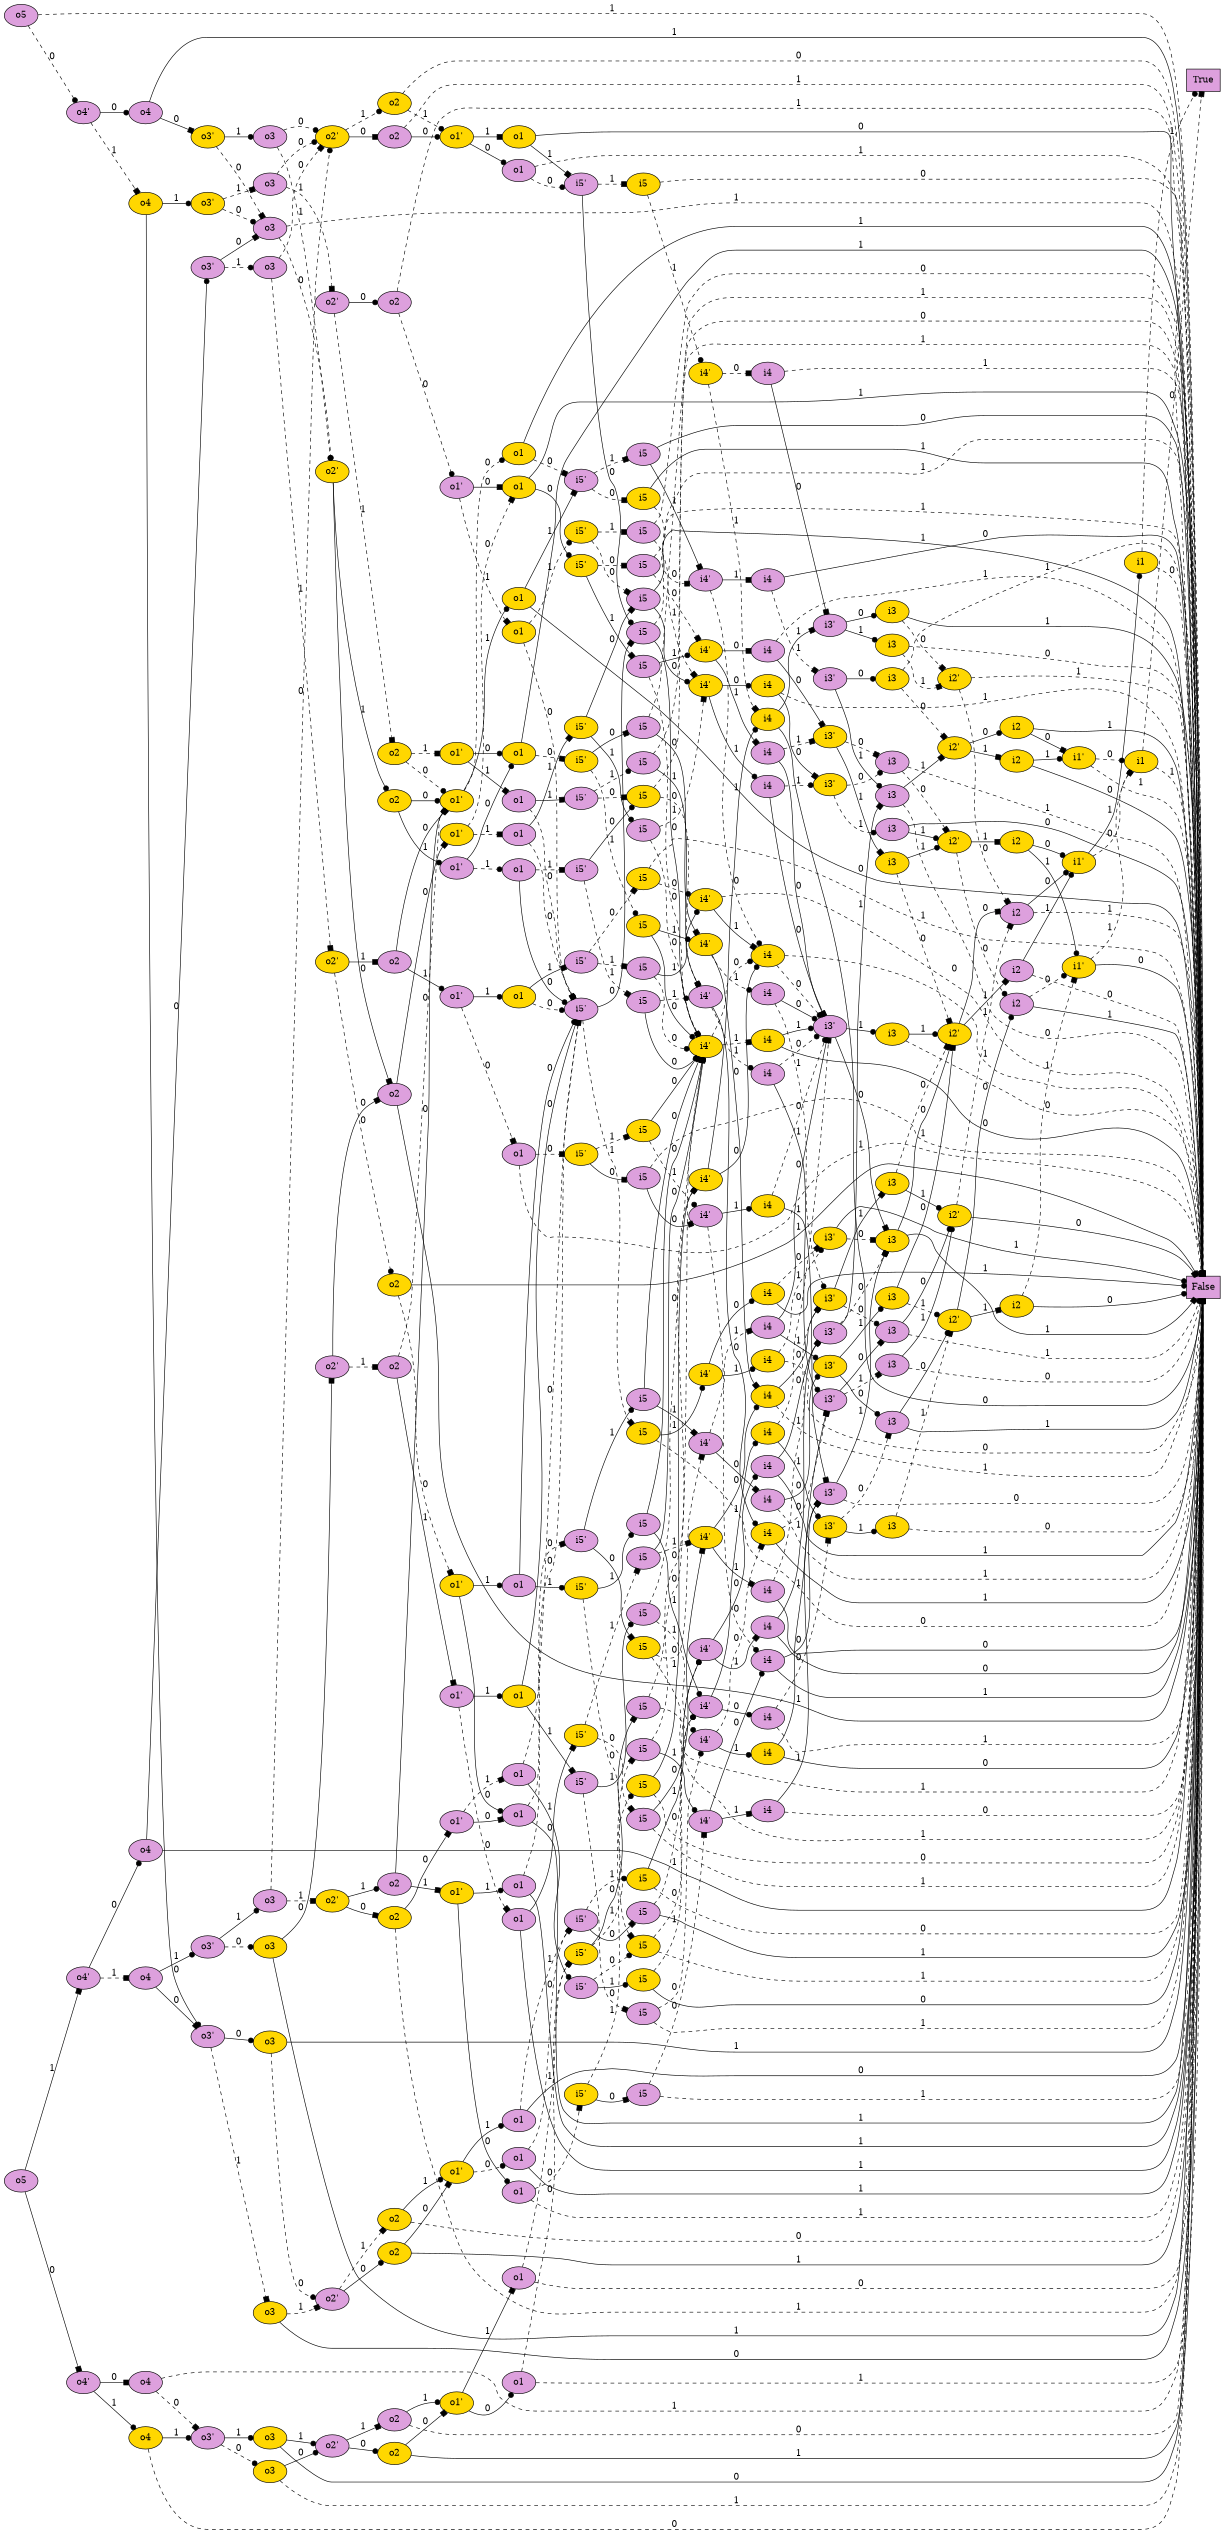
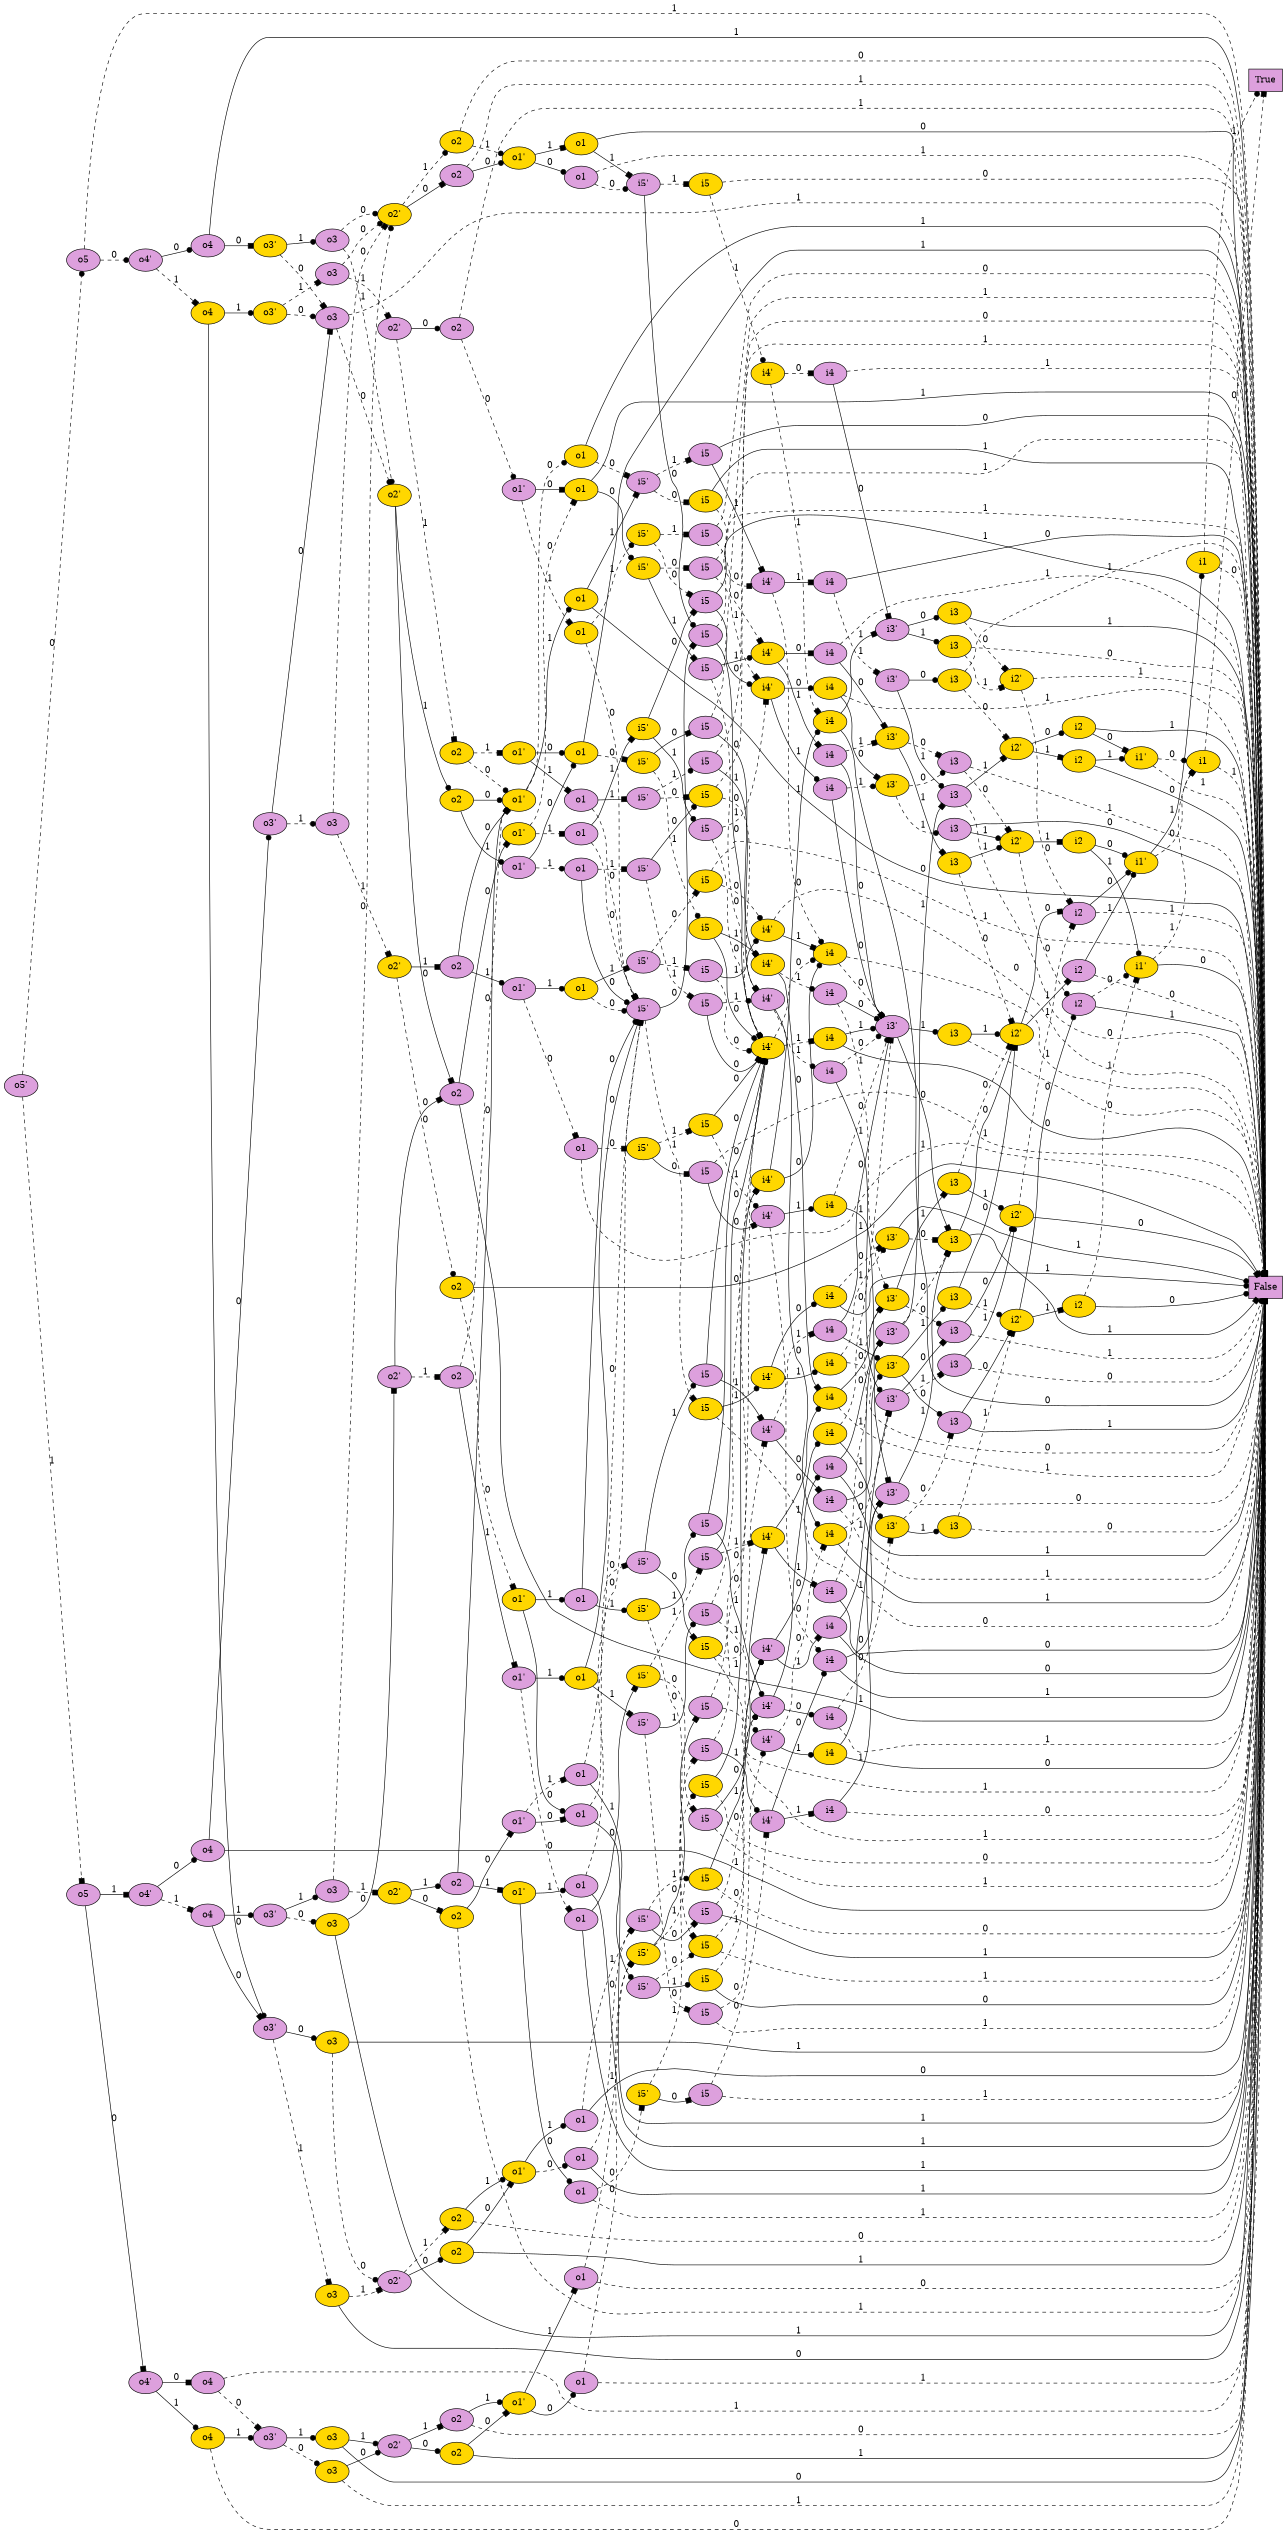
node "o5'": added
